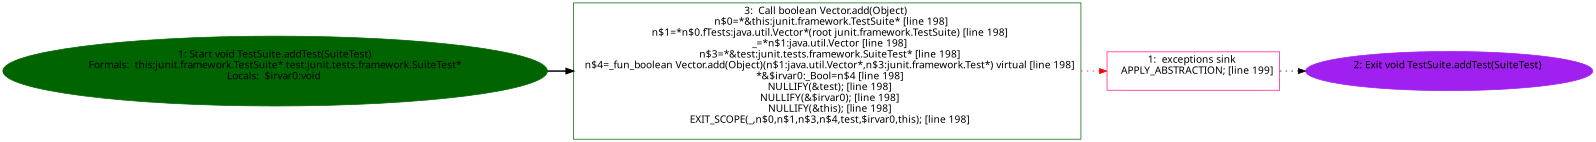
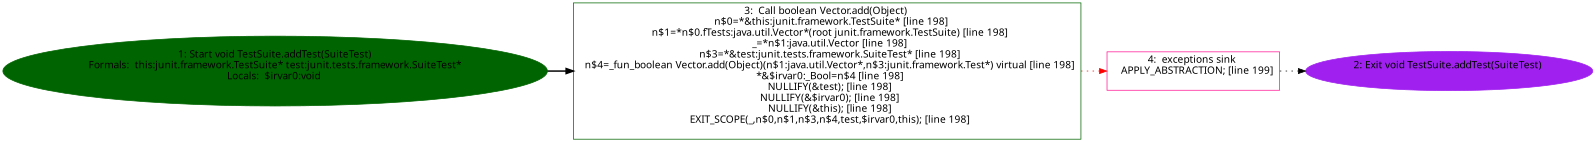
node "1:  exceptions sink APPLY_ABSTRACTION; [line 199]": label "1:  exceptions sink APPLY_ABSTRACTION; [line 199]" -> "4:  exceptions sink APPLY_ABSTRACTION; [line 199]"
